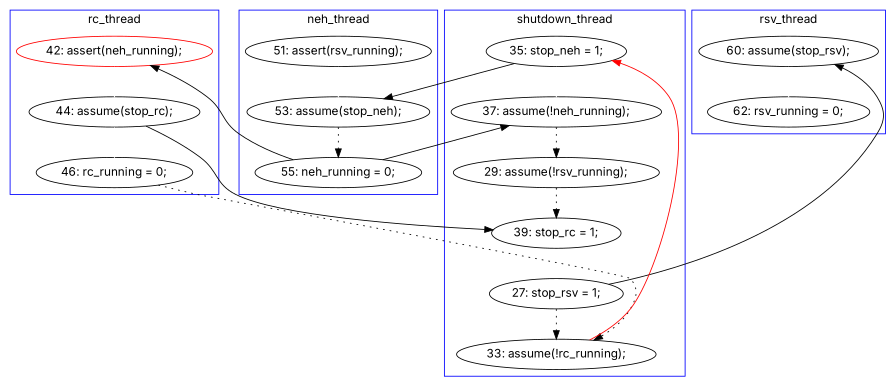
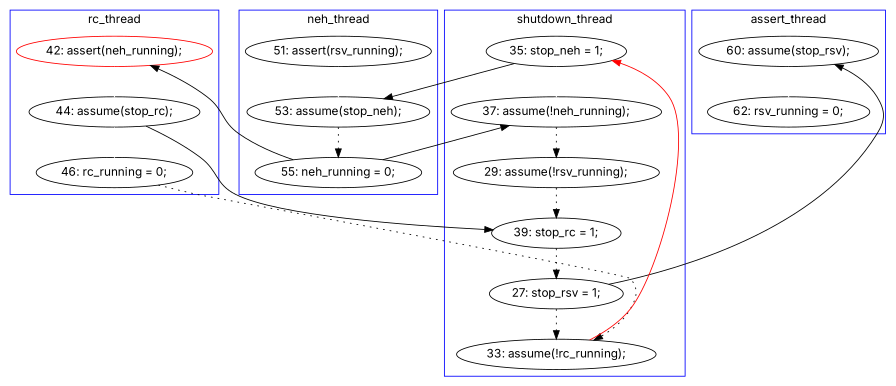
cluster "rsv_thread": label "rsv_thread" -> "assert_thread"
edge "39: stop_rc = 1;" -> "27: stop_rsv = 1;": added
